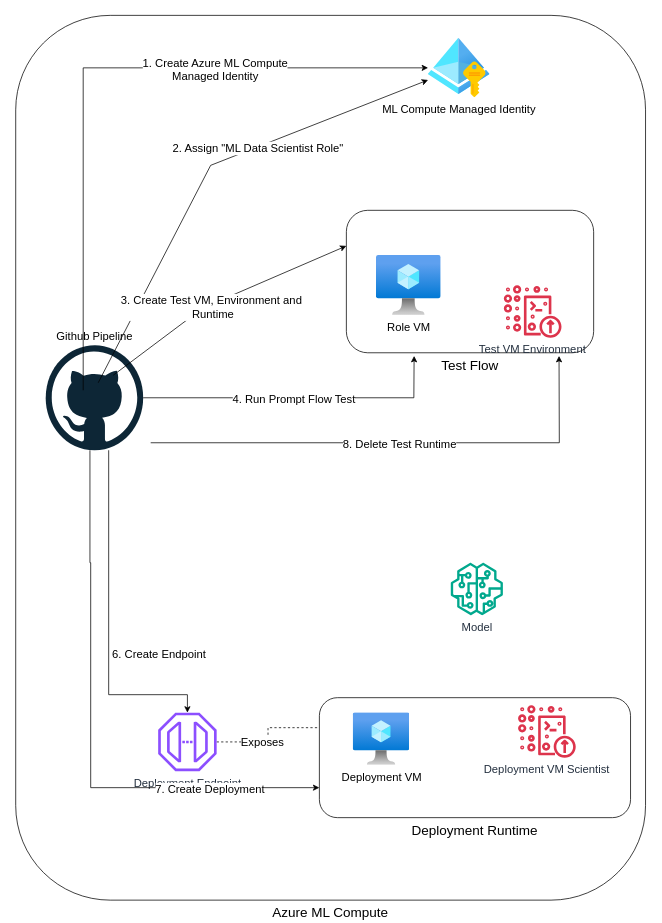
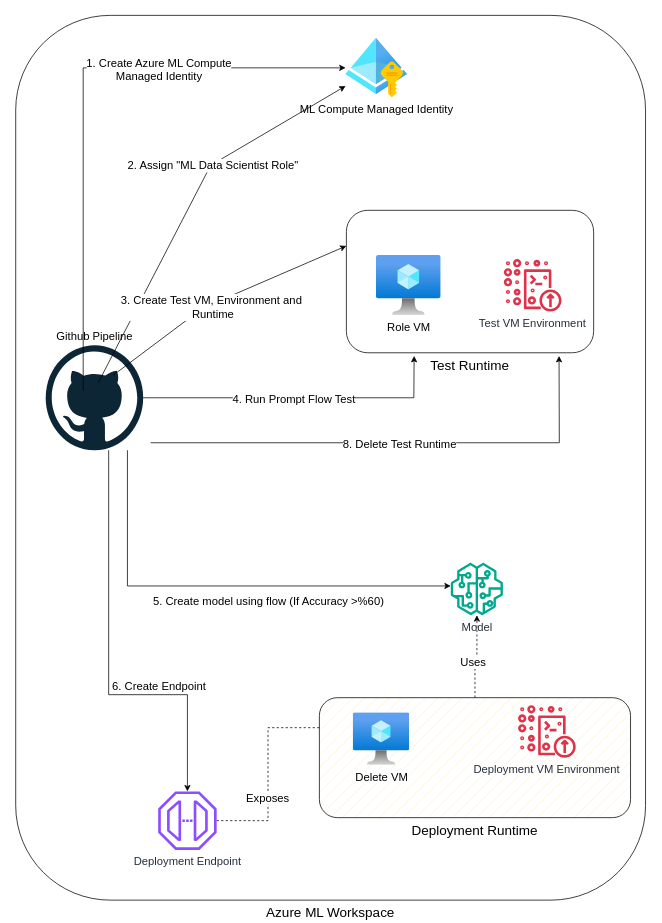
node "ML Compute Managed Identity": moved (459, 68) -> (376, 68)
node "Test VM Environment": moved (532, 312) -> (532, 285)
node "Test Flow": label "Test Flow" -> "Test Runtime"
edge "Github Pipeline" -> "Model": added, label "5. Create model using flow (If Accuracy >%60)"
edge "Deployment Runtime" -> "Model": added, label "Uses"
node "Deployment Endpoint": moved (187, 742) -> (187, 821)
node "Deployment Runtime": fillcolor #ffffff -> #fff2cc
node "Deployment VM Scientist": label "Deployment VM Scientist" -> "Deployment VM Environment"
node "Deployment VM": label "Deployment VM" -> "Delete VM"
edge "Github Pipeline" -> "Deployment Runtime": removed, label "7. Create Deployment"
node "Azure ML Compute": label "Azure ML Compute" -> "Azure ML Workspace"
